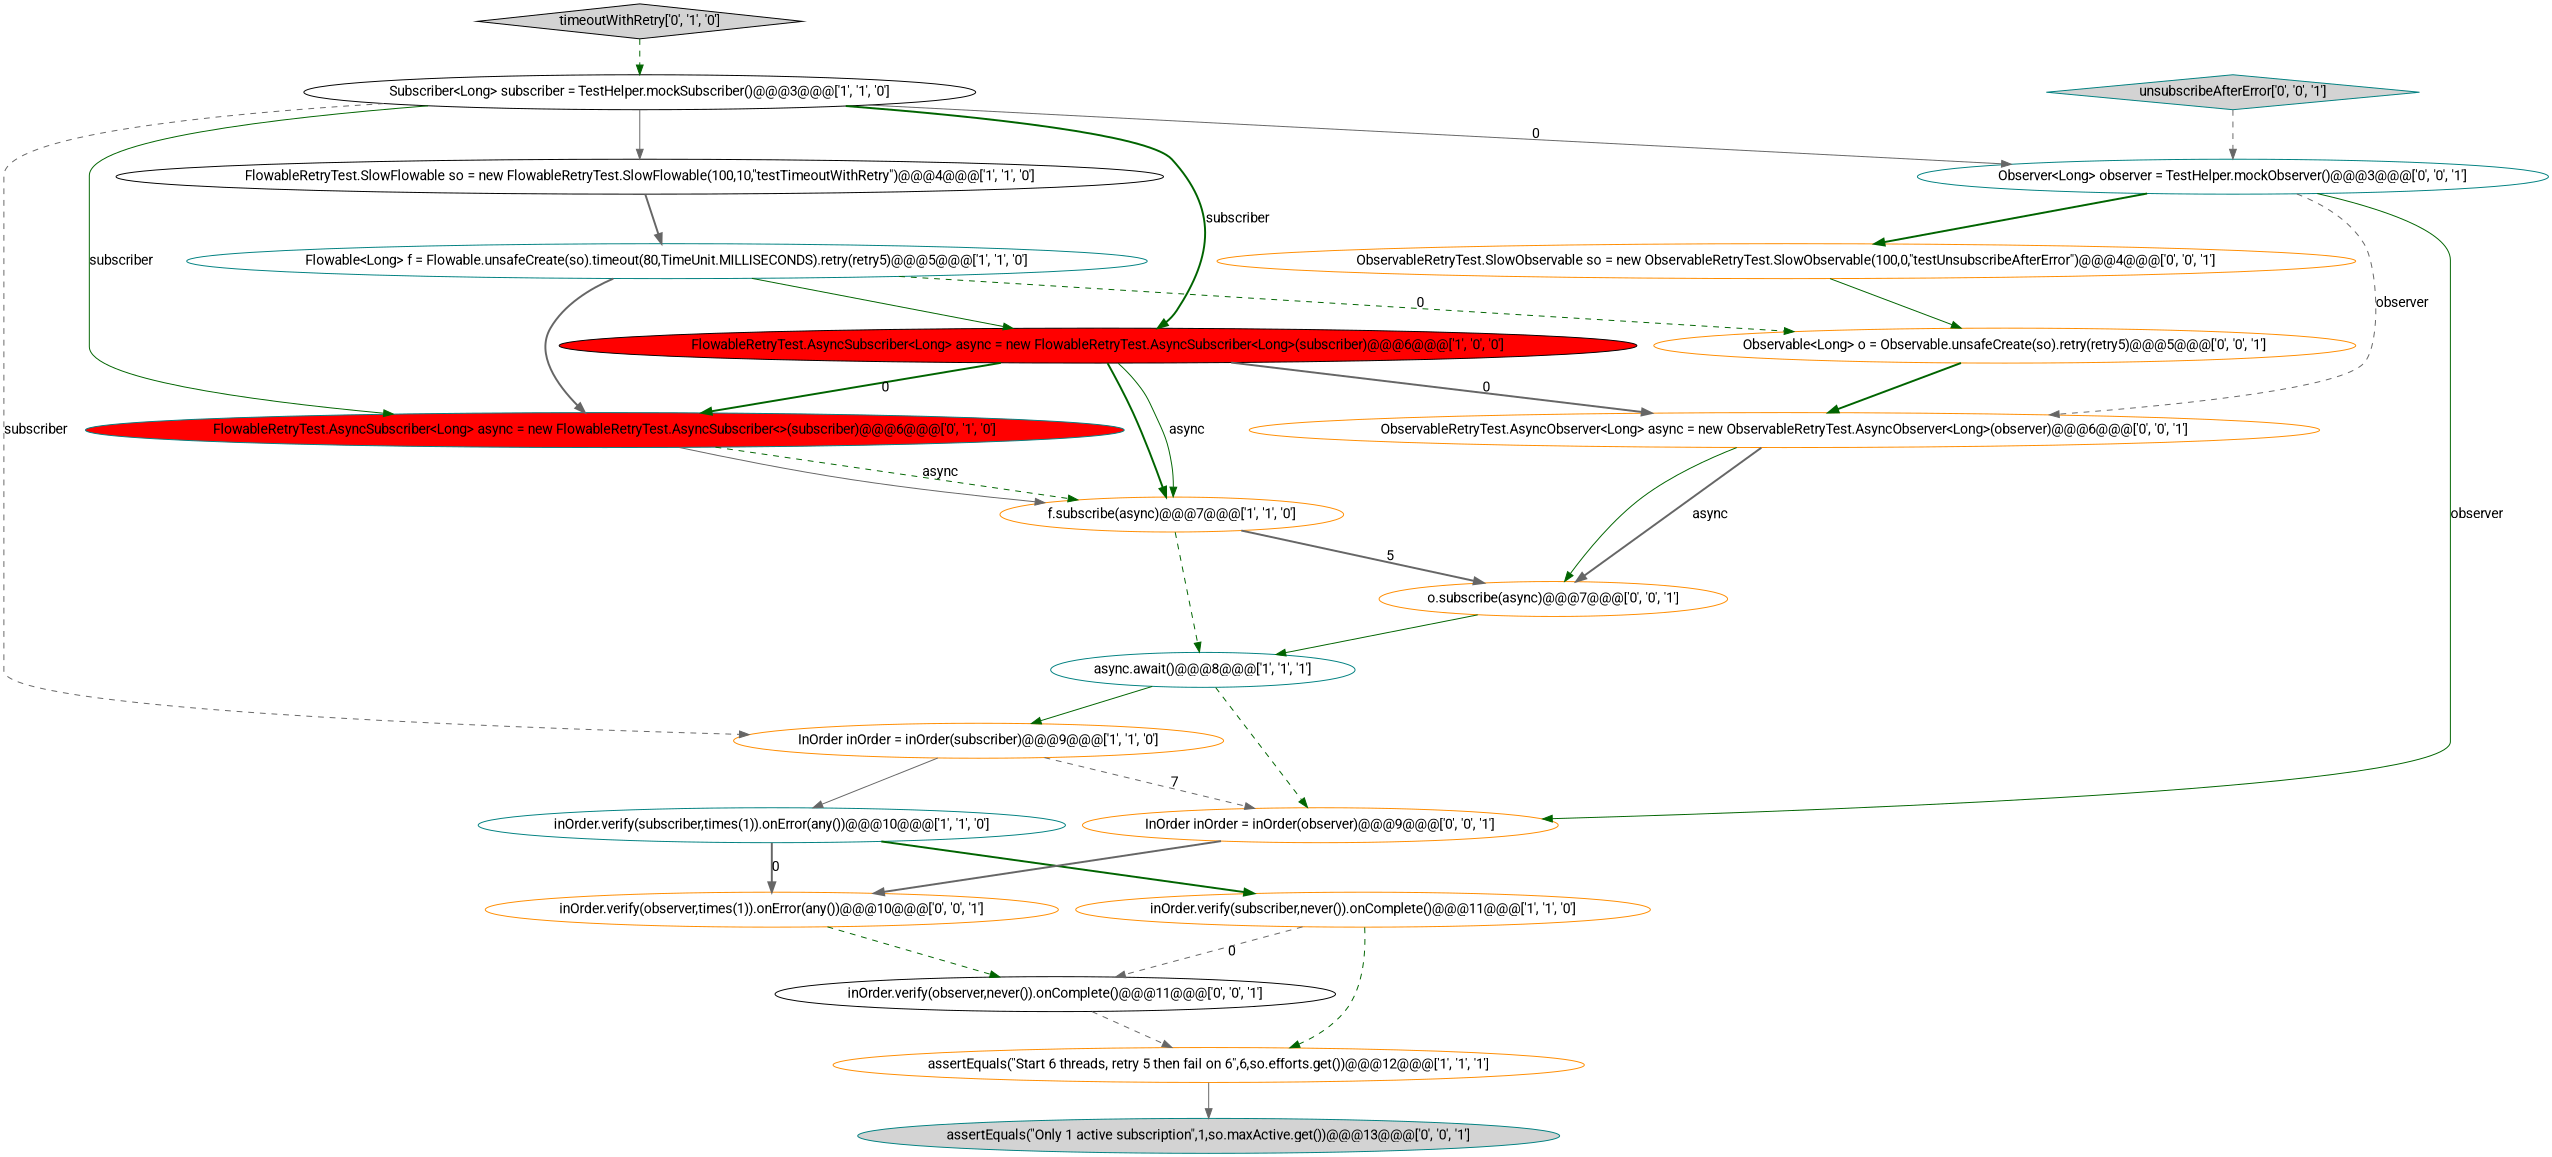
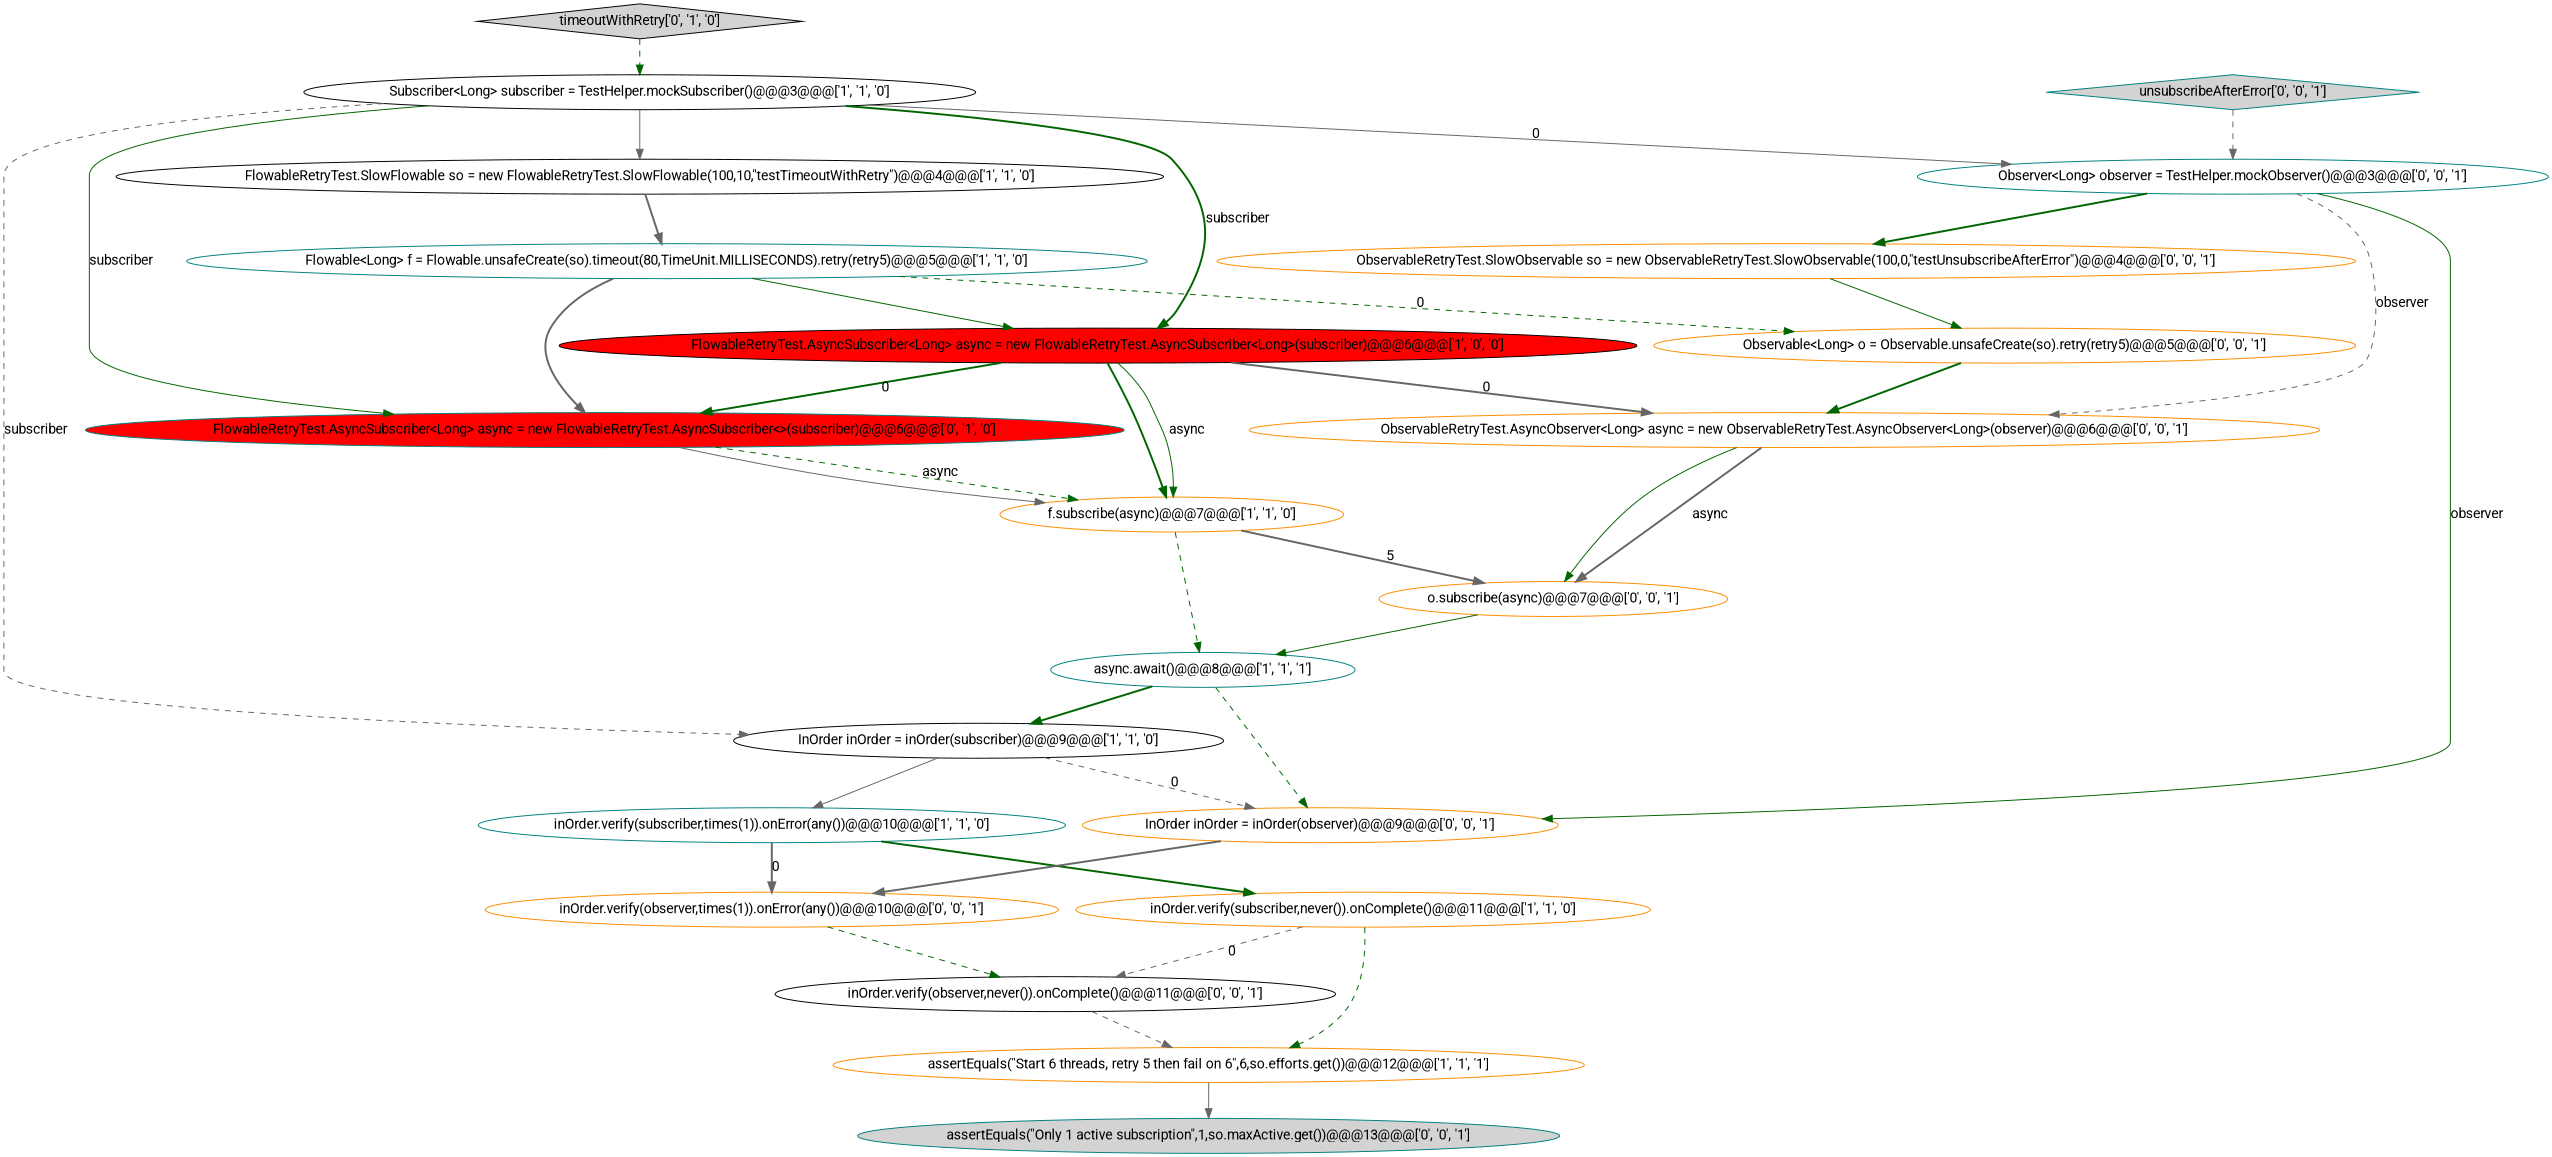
edge "async.await()@@@8@@@['1', '1', '1']" -> "InOrder inOrder = inOrder(subscriber)@@@9@@@['1', '1', '0']": style solid -> bold
node "InOrder inOrder = inOrder(subscriber)@@@9@@@['1', '1', '0']": color darkorange -> black
edge "InOrder inOrder = inOrder(subscriber)@@@9@@@['1', '1', '0']" -> "InOrder inOrder = inOrder(observer)@@@9@@@['0', '0', '1']": label "7" -> "0"
